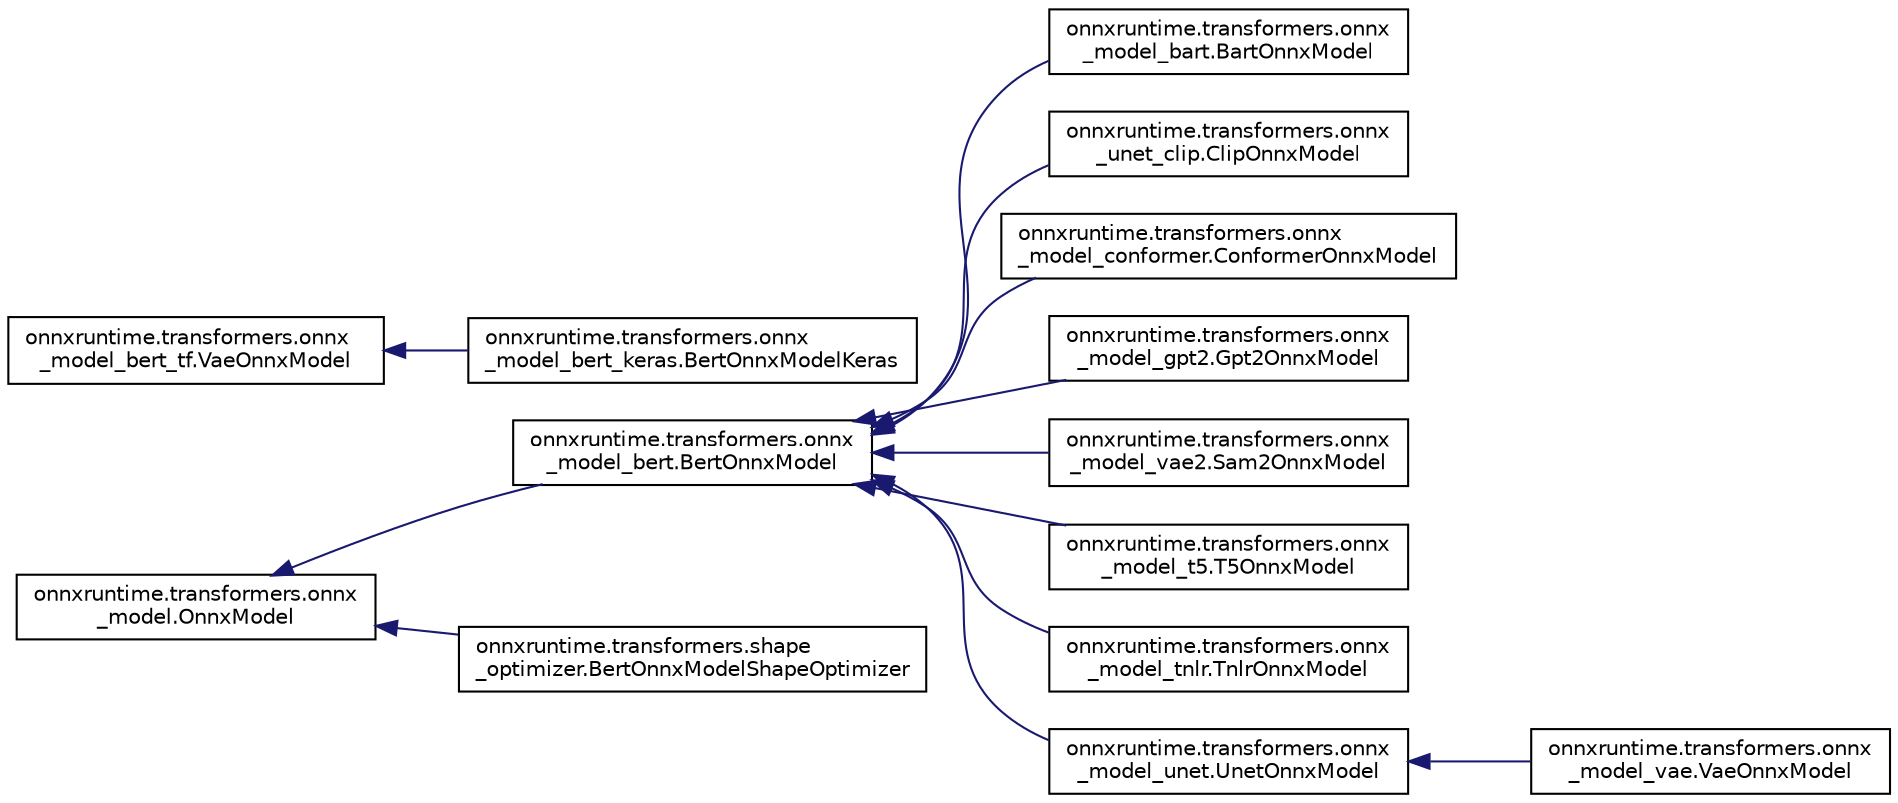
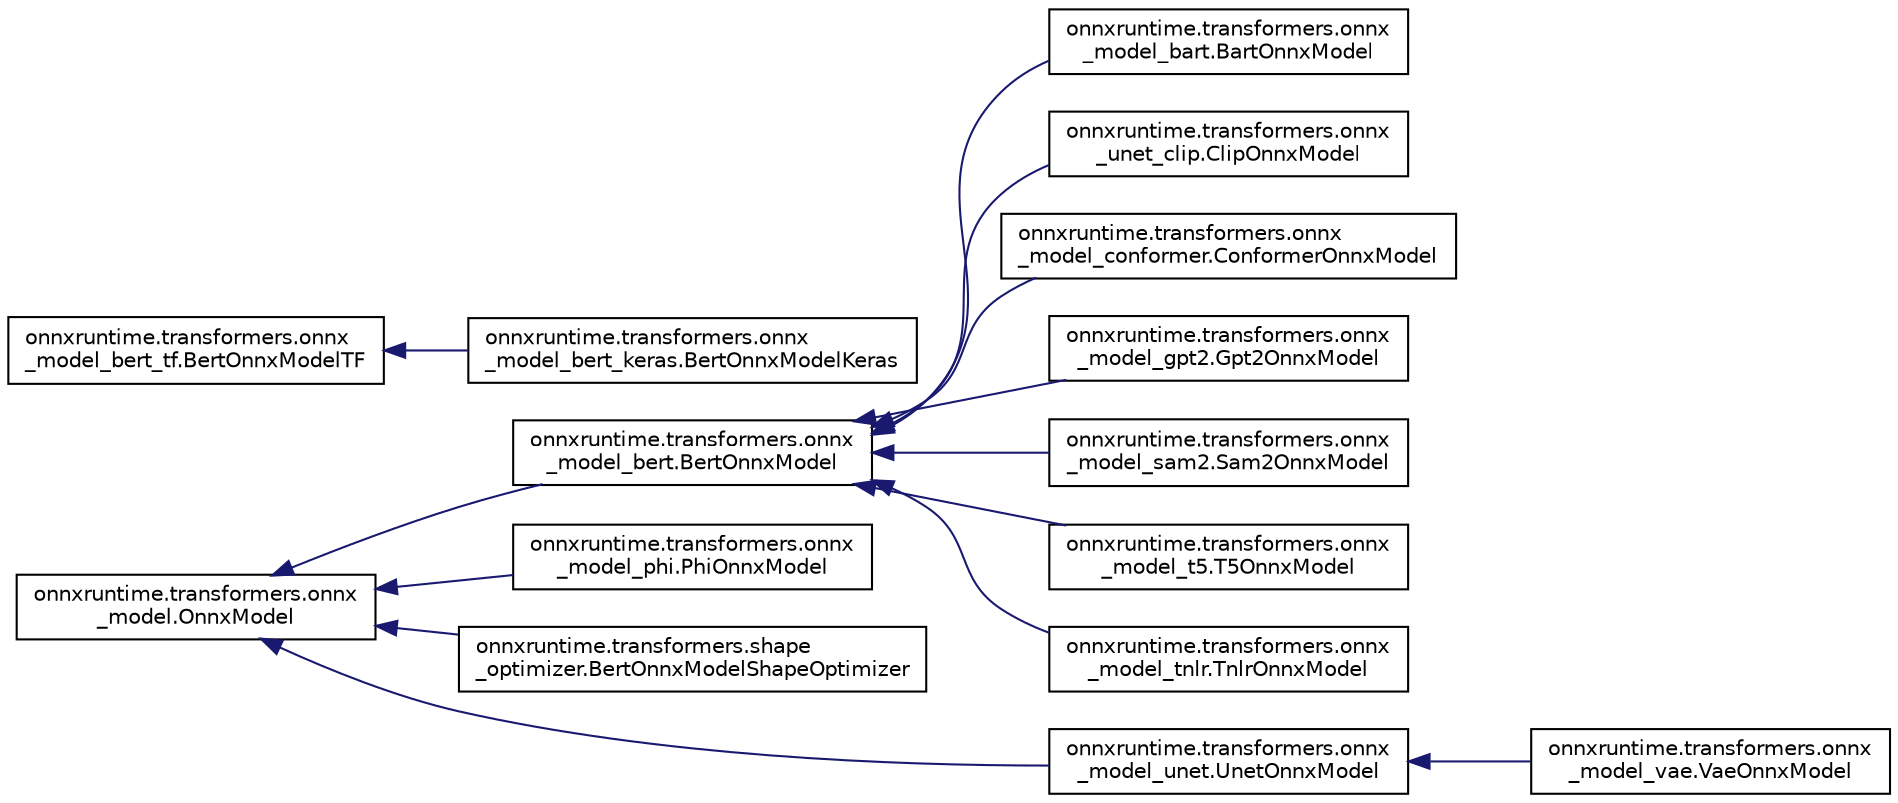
node "onnxruntime.transformers.onnx _model_bert_tf.VaeOnnxModel": label "onnxruntime.transformers.onnx _model_bert_tf.VaeOnnxModel" -> "onnxruntime.transformers.onnx _model_bert_tf.BertOnnxModelTF"
node "onnxruntime.transformers.onnx _model_vae2.Sam2OnnxModel": label "onnxruntime.transformers.onnx _model_vae2.Sam2OnnxModel" -> "onnxruntime.transformers.onnx _model_sam2.Sam2OnnxModel"
node "onnxruntime.transformers.onnx _model_phi.PhiOnnxModel": added
edge "onnxruntime.transformers.onnx _model_unet.UnetOnnxModel" -> "onnxruntime.transformers.onnx _model_bert.BertOnnxModel": now "onnxruntime.transformers.onnx _model_unet.UnetOnnxModel" -> "onnxruntime.transformers.onnx _model.OnnxModel"
